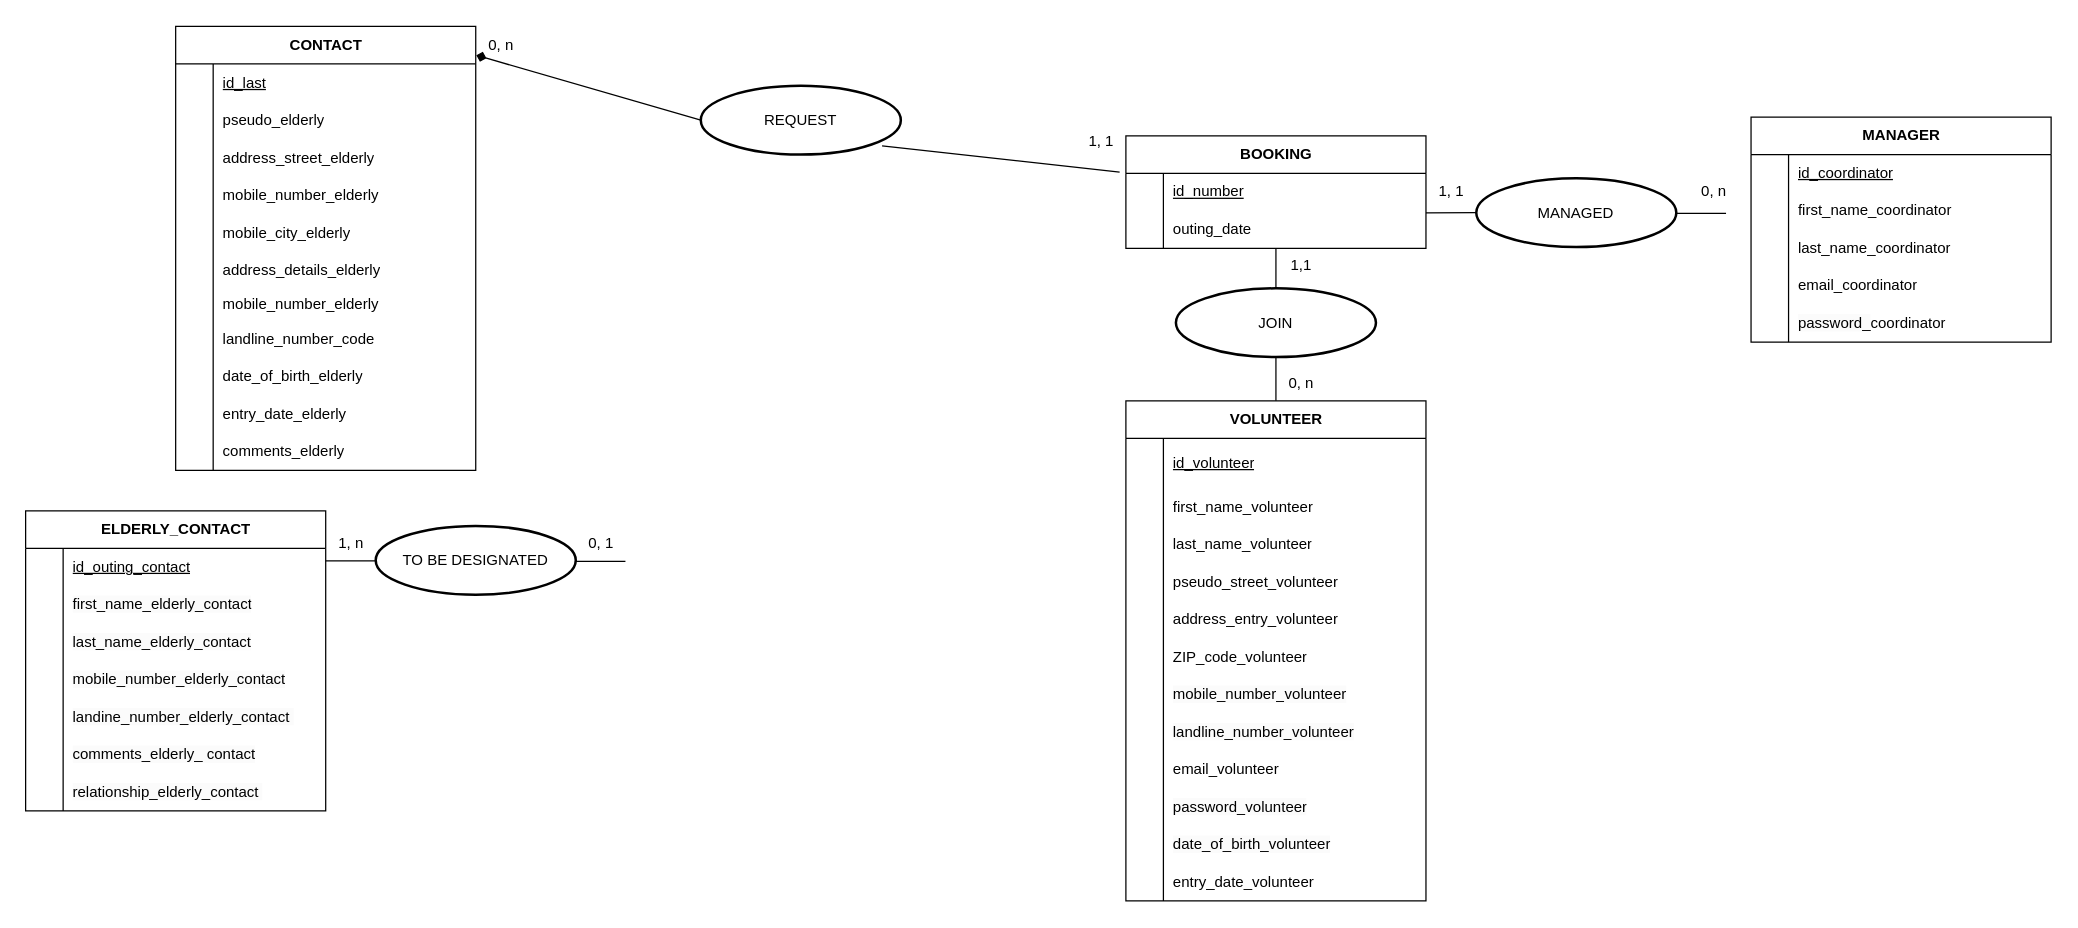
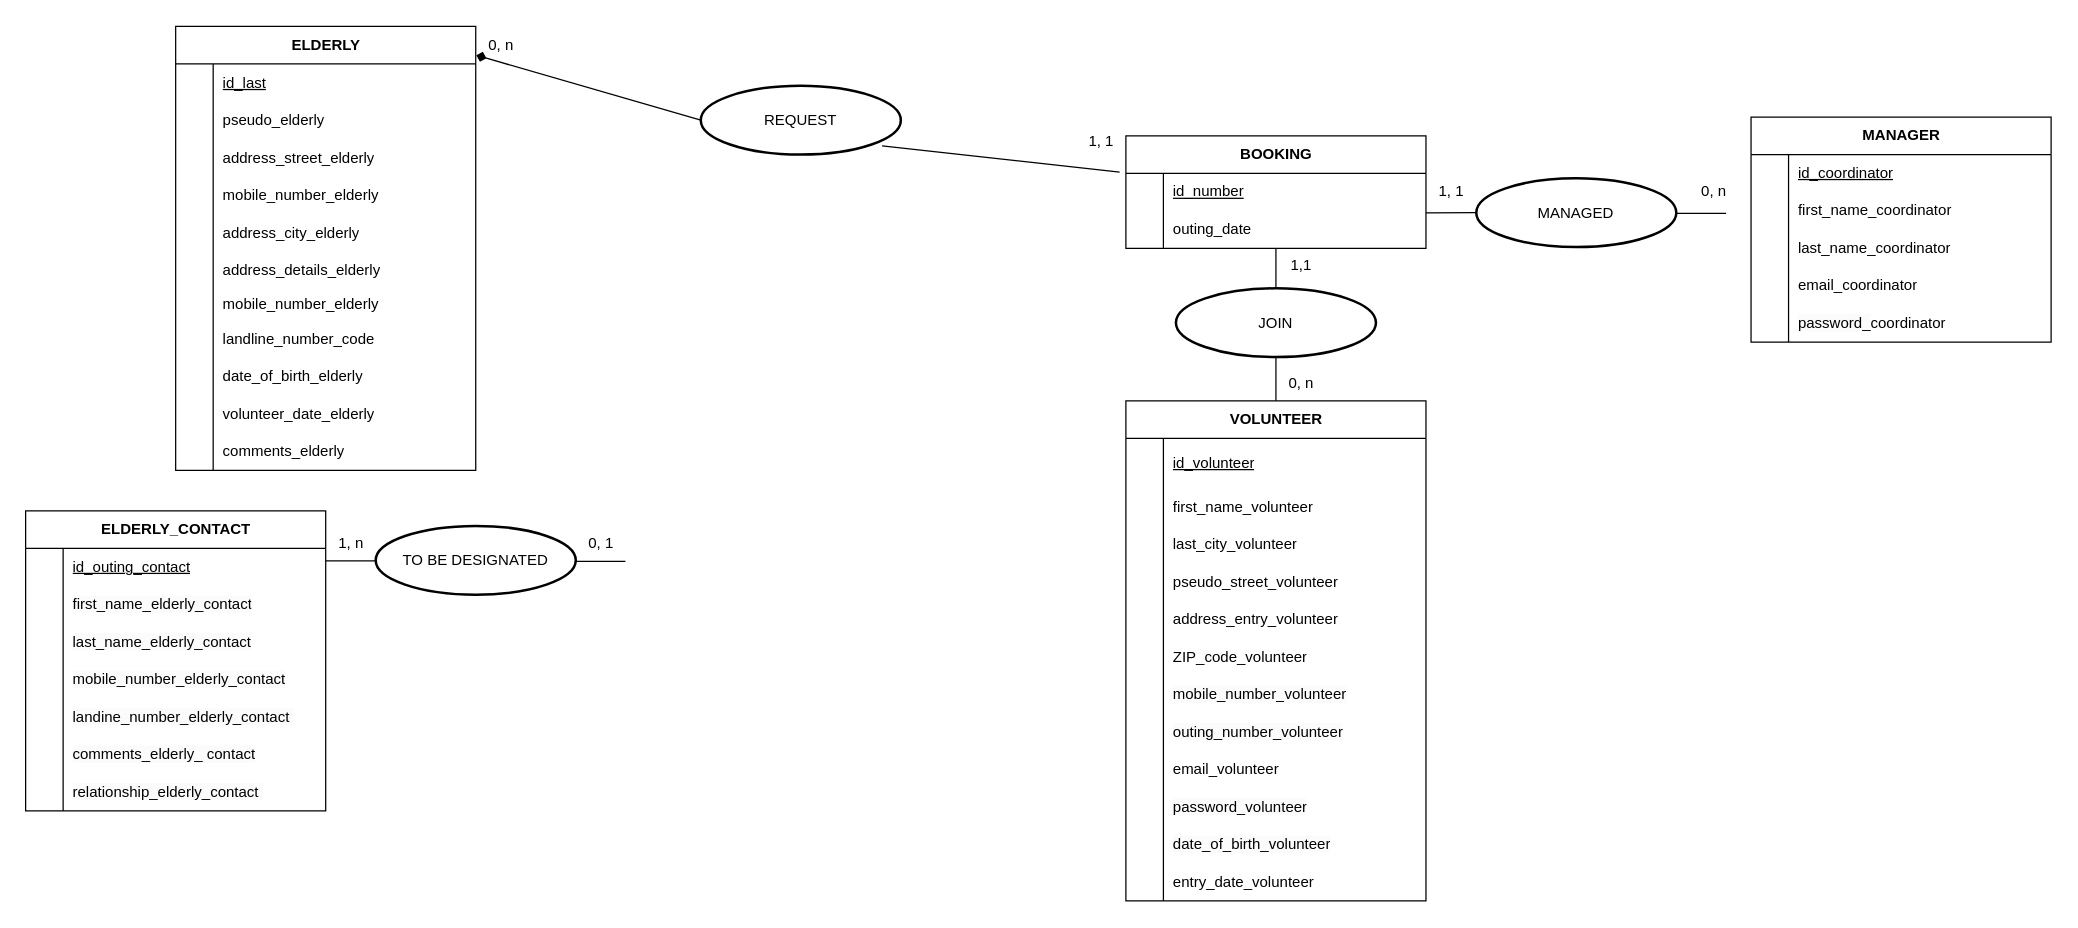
node "CONTACT": label "CONTACT" -> "ELDERLY"
node "mobile_city_elderly": label "mobile_city_elderly" -> "address_city_elderly"
node "entry_date_elderly": label "entry_date_elderly" -> "volunteer_date_elderly"
node "last_name_volunteer": label "last_name_volunteer" -> "last_city_volunteer"
node "landline_number_volunteer": label "landline_number_volunteer" -> "outing_number_volunteer"
